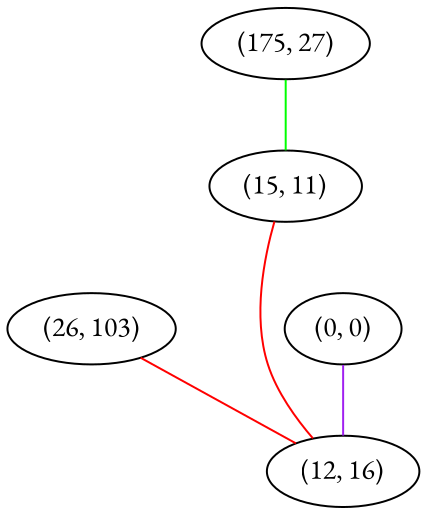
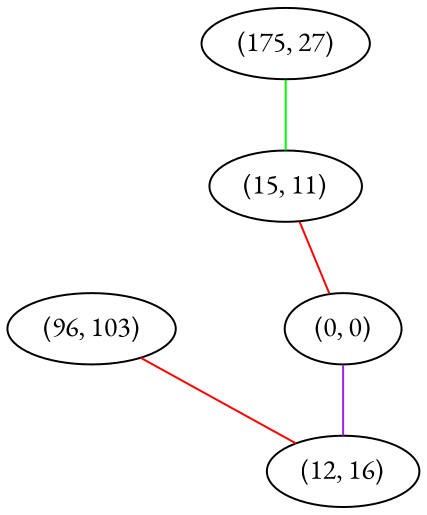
node "(26, 103)": label "(26, 103)" -> "(96, 103)"
edge "(15, 11)" -- "(12, 16)": now "(15, 11)" -- "(0, 0)"
